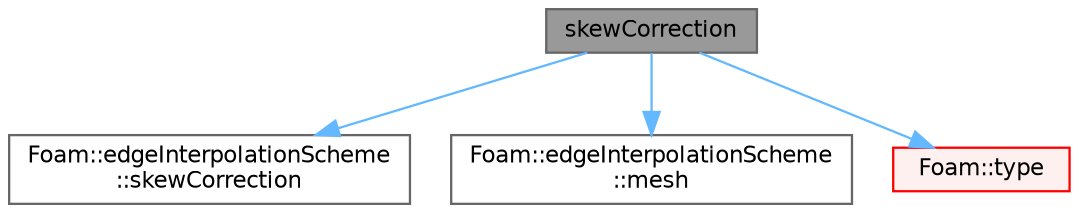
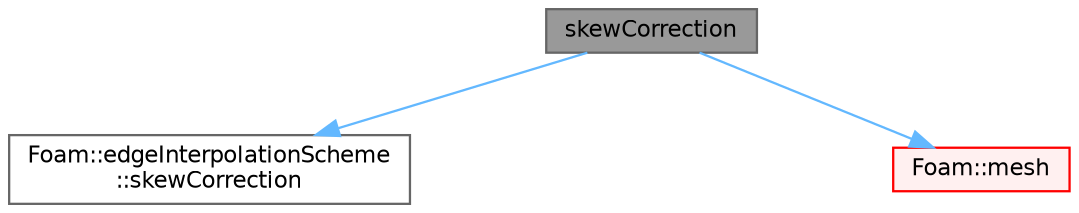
node "Foam::edgeInterpolationScheme ::mesh": removed
node "Foam::type": label "Foam::type" -> "Foam::mesh"
